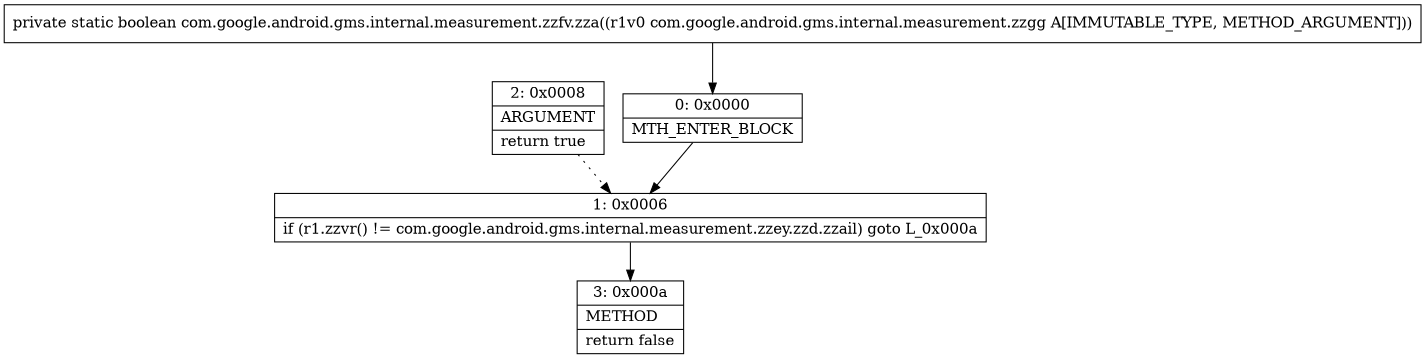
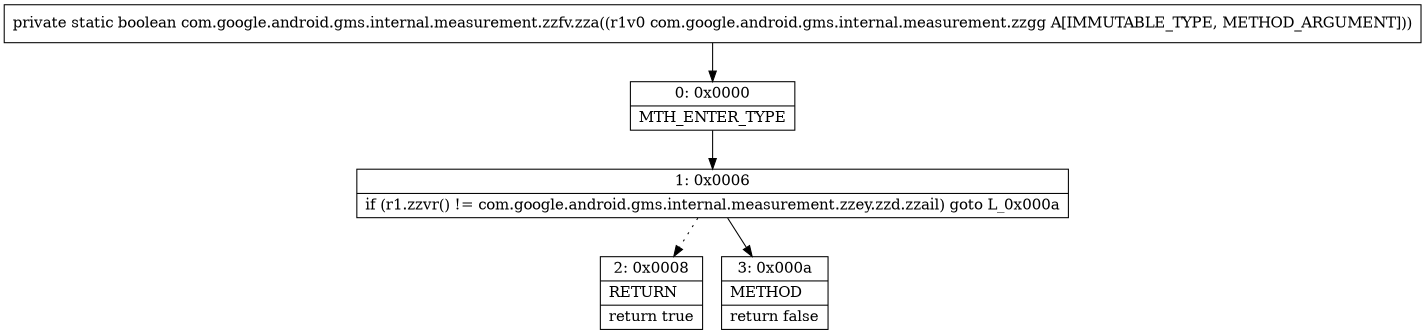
node "2: 0x0008": text "ARGUMENT" -> "RETURN"
node "0: 0x0000": text "MTH_ENTER_BLOCK" -> "MTH_ENTER_TYPE"
edge "2: 0x0008" -> "1: 0x0006": reversed
